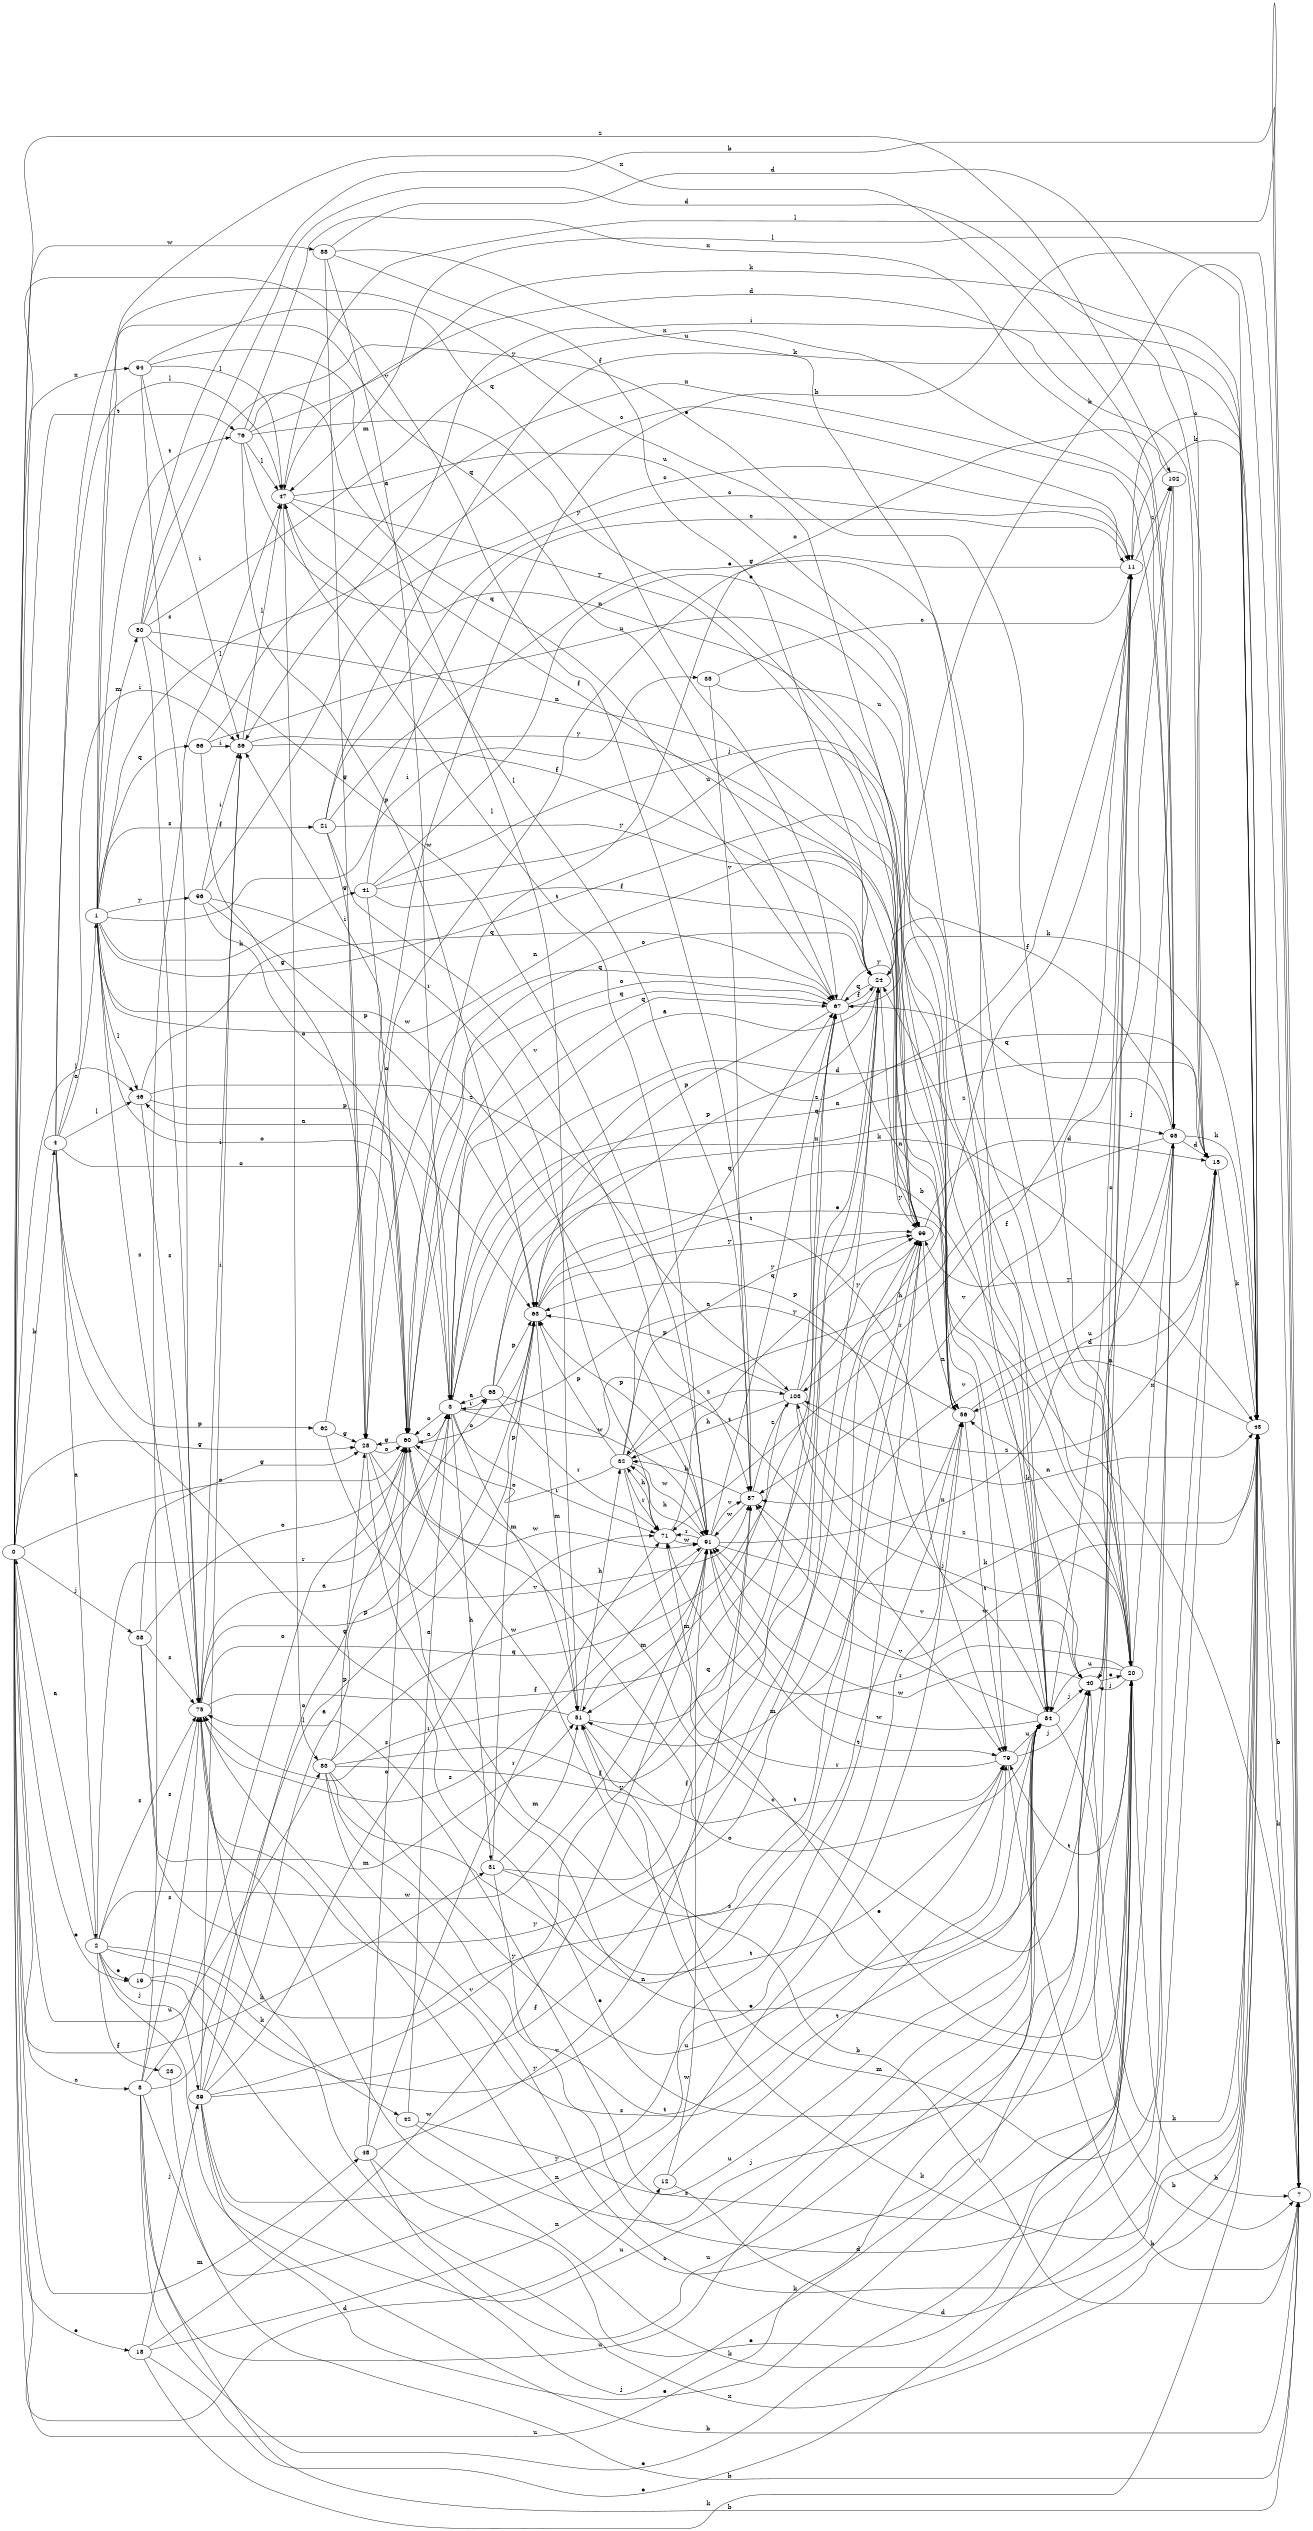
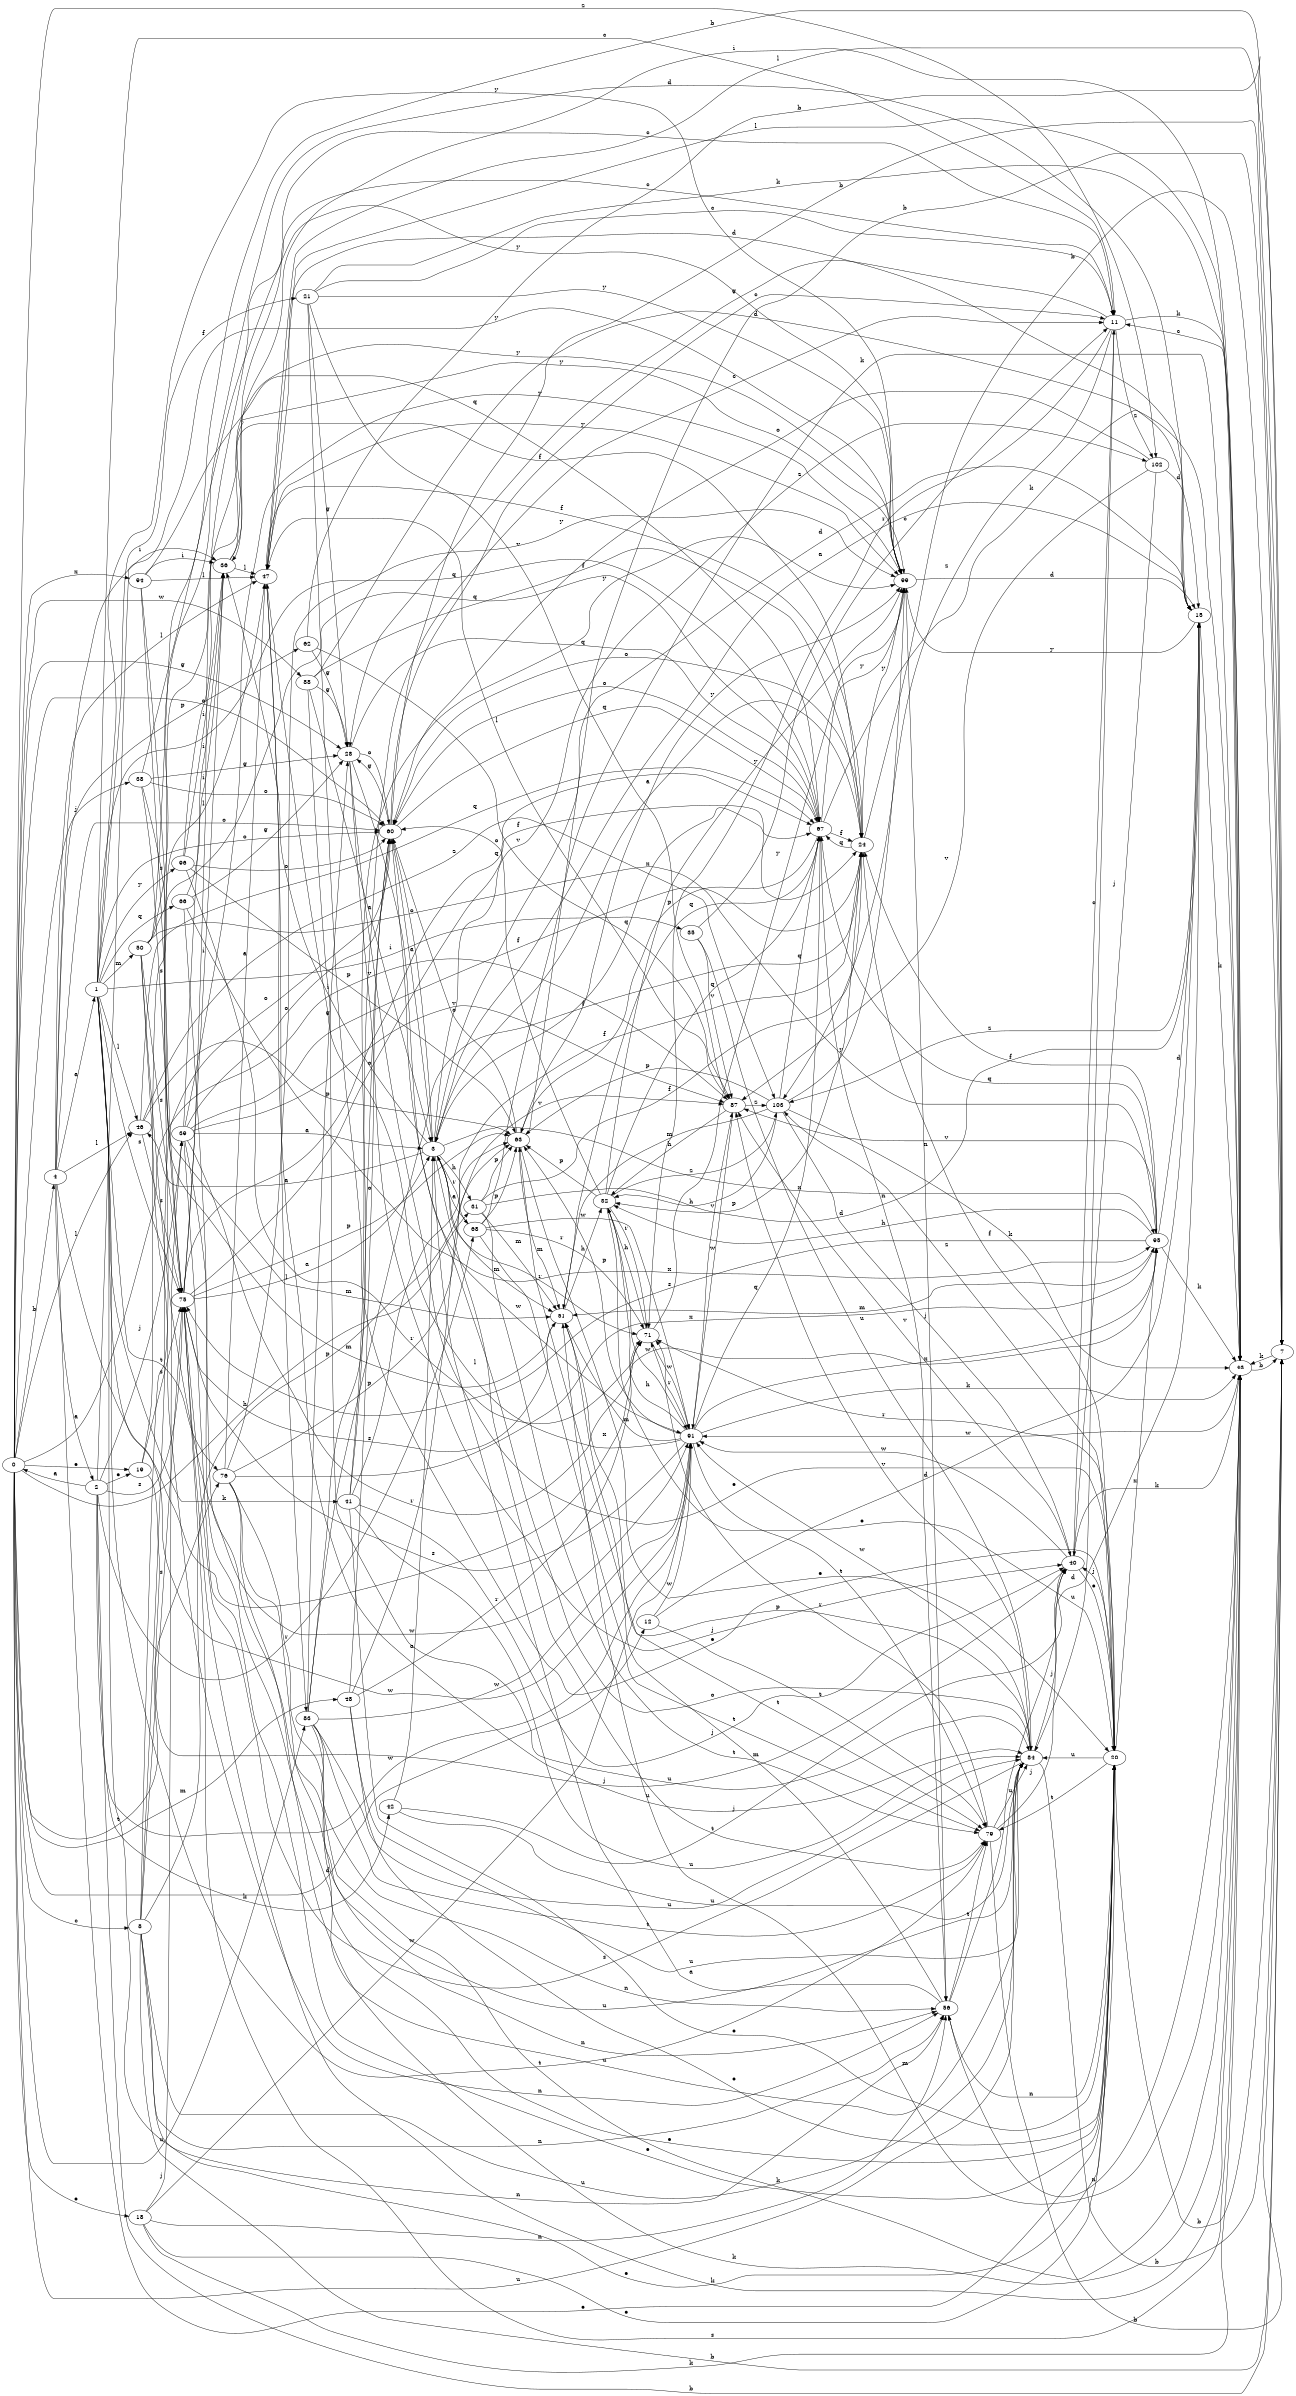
edge "76" -> "47": label "l" -> "a"
edge "102" -> "15": added, label "d"
edge "24" -> "63": now "24" -> "32"
edge "28" -> "40": label "s" -> "j"
node "23": removed
edge "43" -> "51": label "k" -> "m"
edge "43" -> "75": label "x" -> "s"
